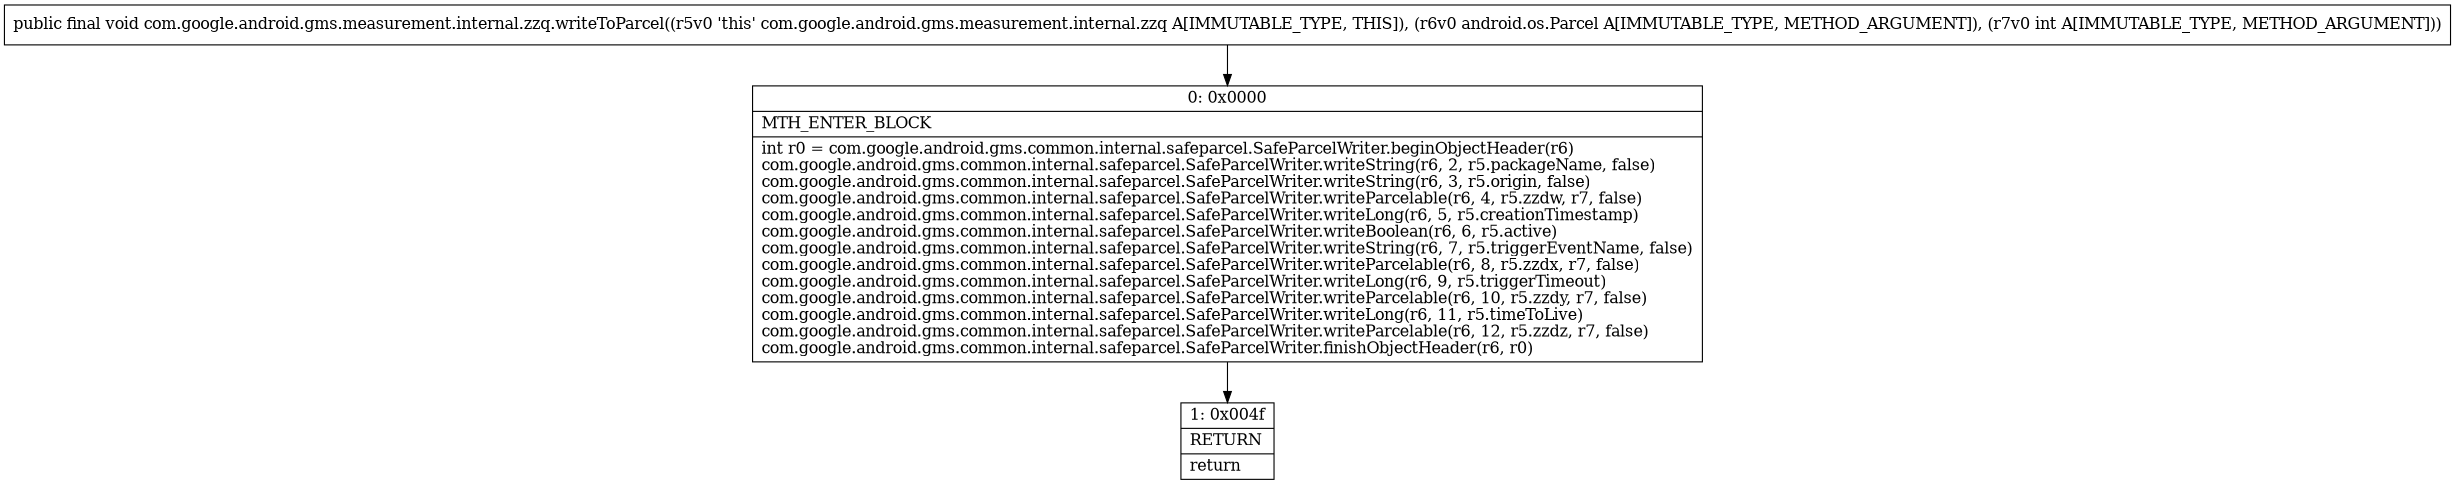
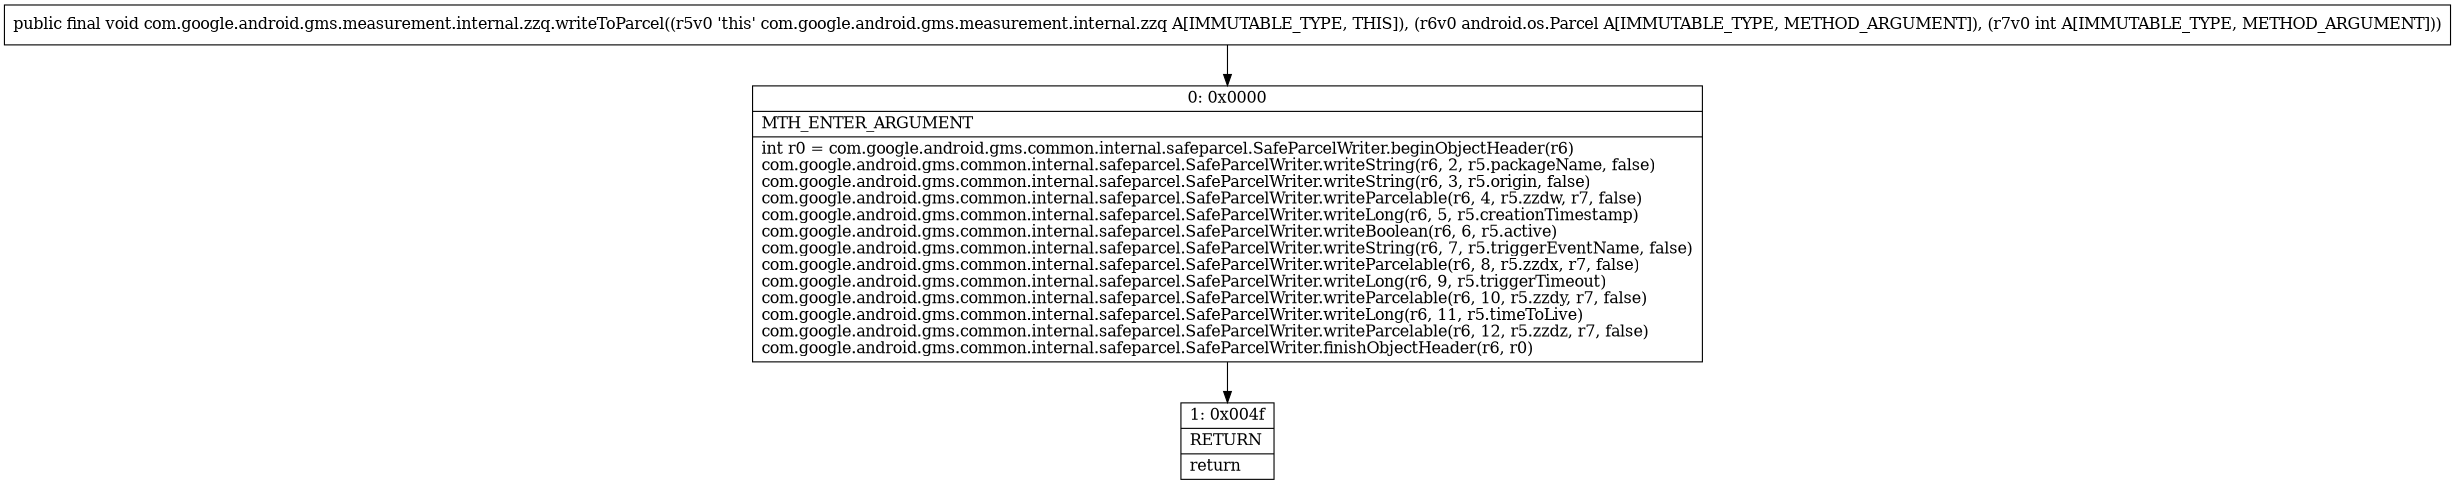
node "0: 0x0000": text "MTH_ENTER_BLOCK" -> "MTH_ENTER_ARGUMENT"
